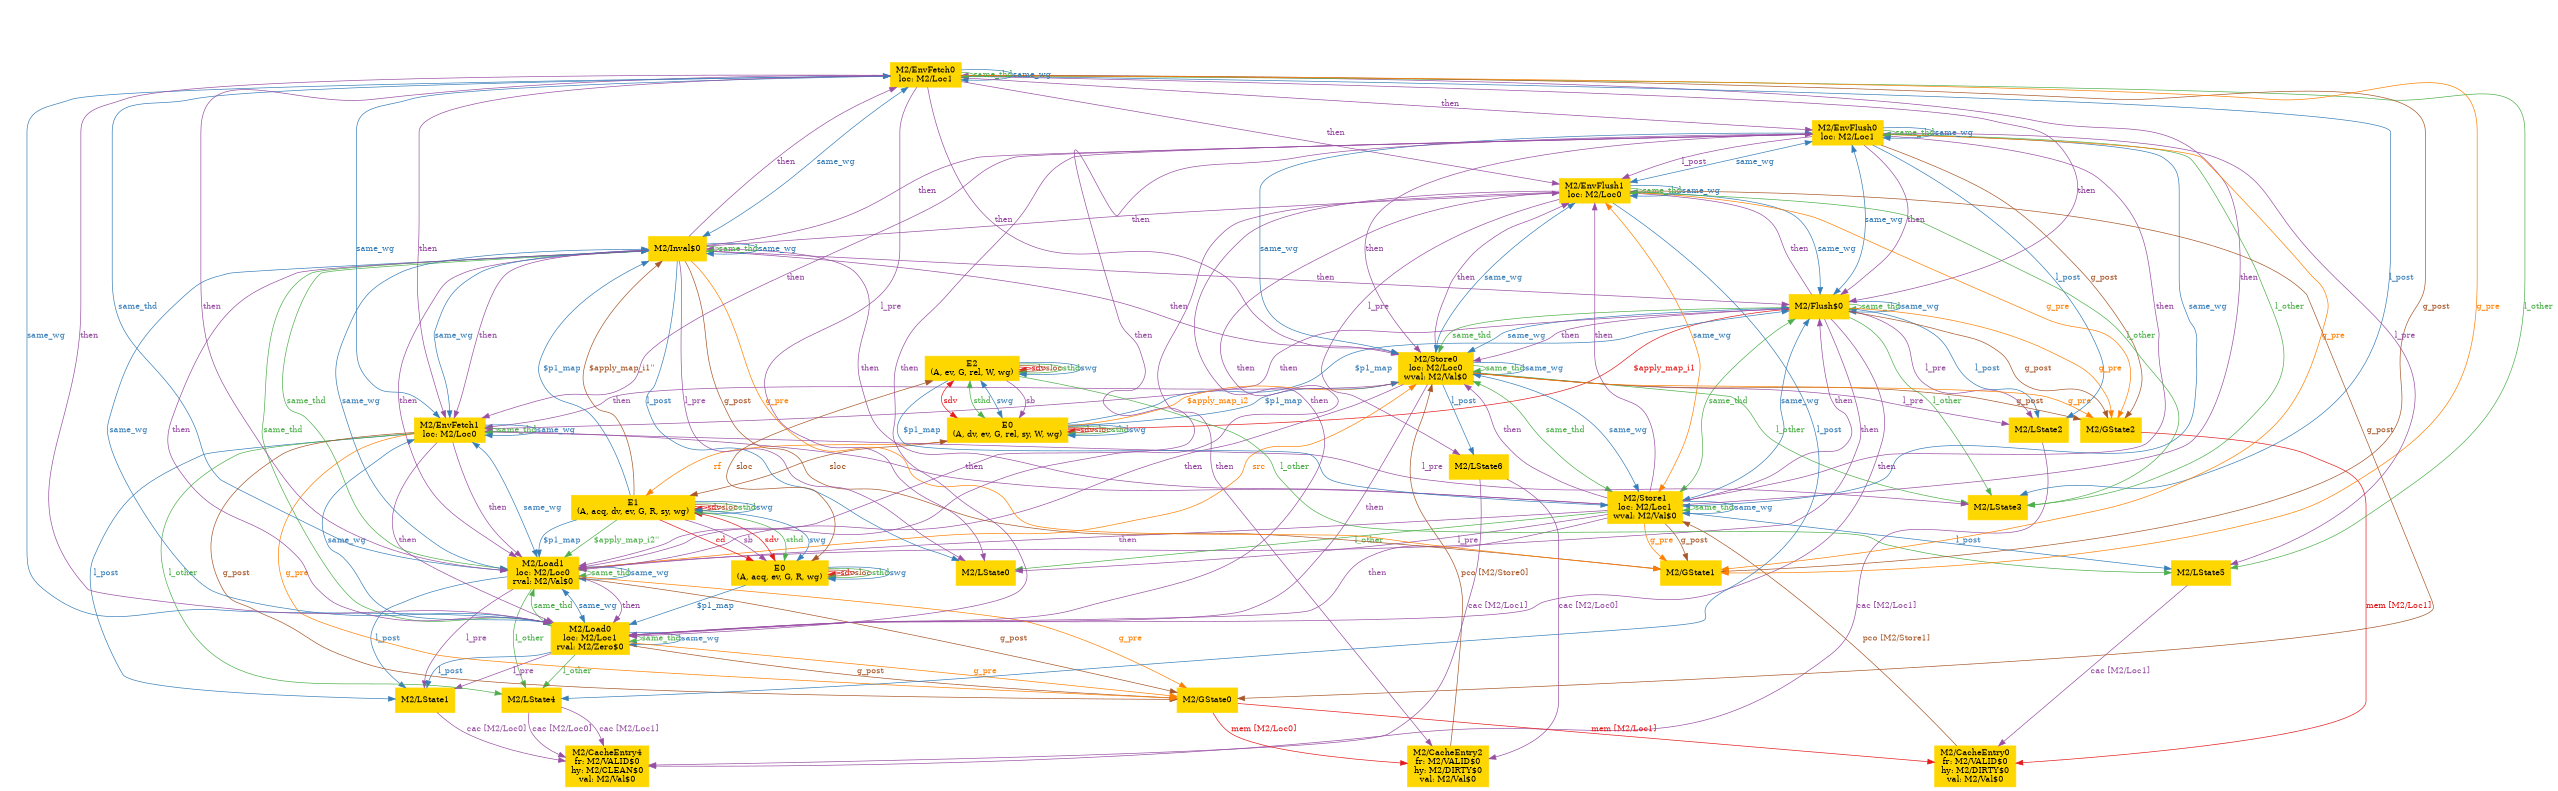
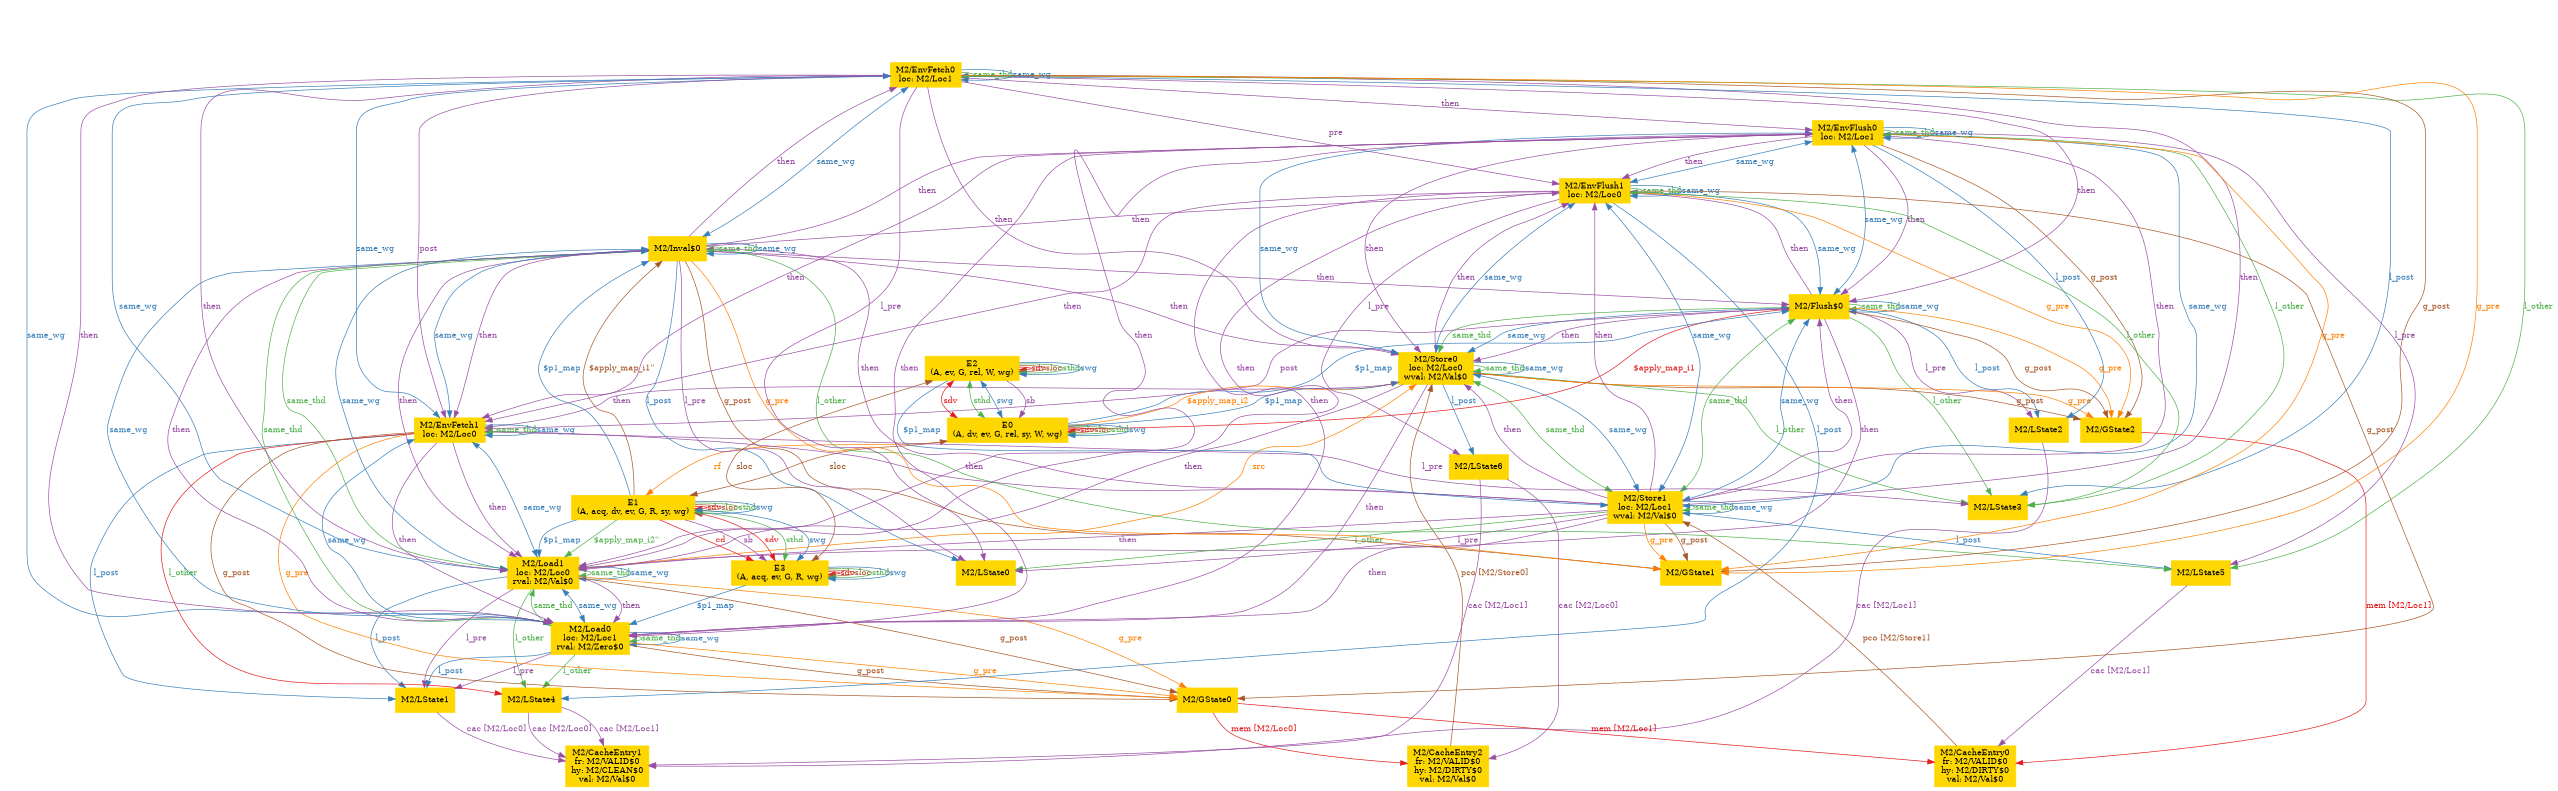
edge "M2/EnvFetch0 loc: M2/Loc1" -> "M2/EnvFlush1 loc: M2/Loc0": label "then" -> "pre"
edge "M2/EnvFlush0 loc: M2/Loc1" -> "M2/EnvFlush1 loc: M2/Loc0": label "l_post" -> "then"
edge "M2/EnvFetch0 loc: M2/Loc1" -> "M2/EnvFetch1 loc: M2/Loc0": label "then" -> "post"
edge "M2/EnvFetch0 loc: M2/Loc1" -- "M2/Load1 loc: M2/Loc0 rval: M2/Val$0": label "same_thd" -> "same_wg"
edge "M2/EnvFlush1 loc: M2/Loc0" -- "M2/Store1 loc: M2/Loc1 wval: M2/Val$0": color #ff7f00 -> #377eb8
edge "M2/EnvFlush1 loc: M2/Loc0" -> "M2/CacheEntry2 fr: M2/VALID$0 hy: M2/DIRTY$0 val: M2/Val$0": now "M2/EnvFlush1 loc: M2/Loc0" -> "M2/EnvFetch1 loc: M2/Loc0"
edge "M2/Flush$0" -> "M2/EnvFetch1 loc: M2/Loc0": label "then" -> "post"
edge "M2/Store0 loc: M2/Loc0 wval: M2/Val$0" -> "M2/LState2": removed, label "l_pre"
edge "E2 (A, ev, G, rel, W, wg)" -> "M2/LState5": now "M2/Inval$0" -> "M2/LState5"
node "E0 (A, acq, ev, G, R, wg)": label "E0 (A, acq, ev, G, R, wg)" -> "E3 (A, acq, ev, G, R, wg)"
edge "M2/EnvFetch1 loc: M2/Loc0" -> "M2/LState4": color #4daf4a -> #e41a1c
edge "M2/Flush$0" -> "M2/Load0 loc: M2/Loc1 rval: M2/Zero$0": removed, label "then"
node "M2/CacheEntry4 fr: M2/VALID$0 hy: M2/CLEAN$0 val: M2/Val$0": label "M2/CacheEntry4 fr: M2/VALID$0 hy: M2/CLEAN$0 val: M2/Val$0" -> "M2/CacheEntry1 fr: M2/VALID$0 hy: M2/CLEAN$0 val: M2/Val$0"
